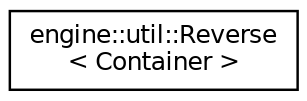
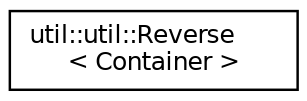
node "engine::util::Reverse < Container >": label "engine::util::Reverse < Container >" -> "util::util::Reverse < Container >"
